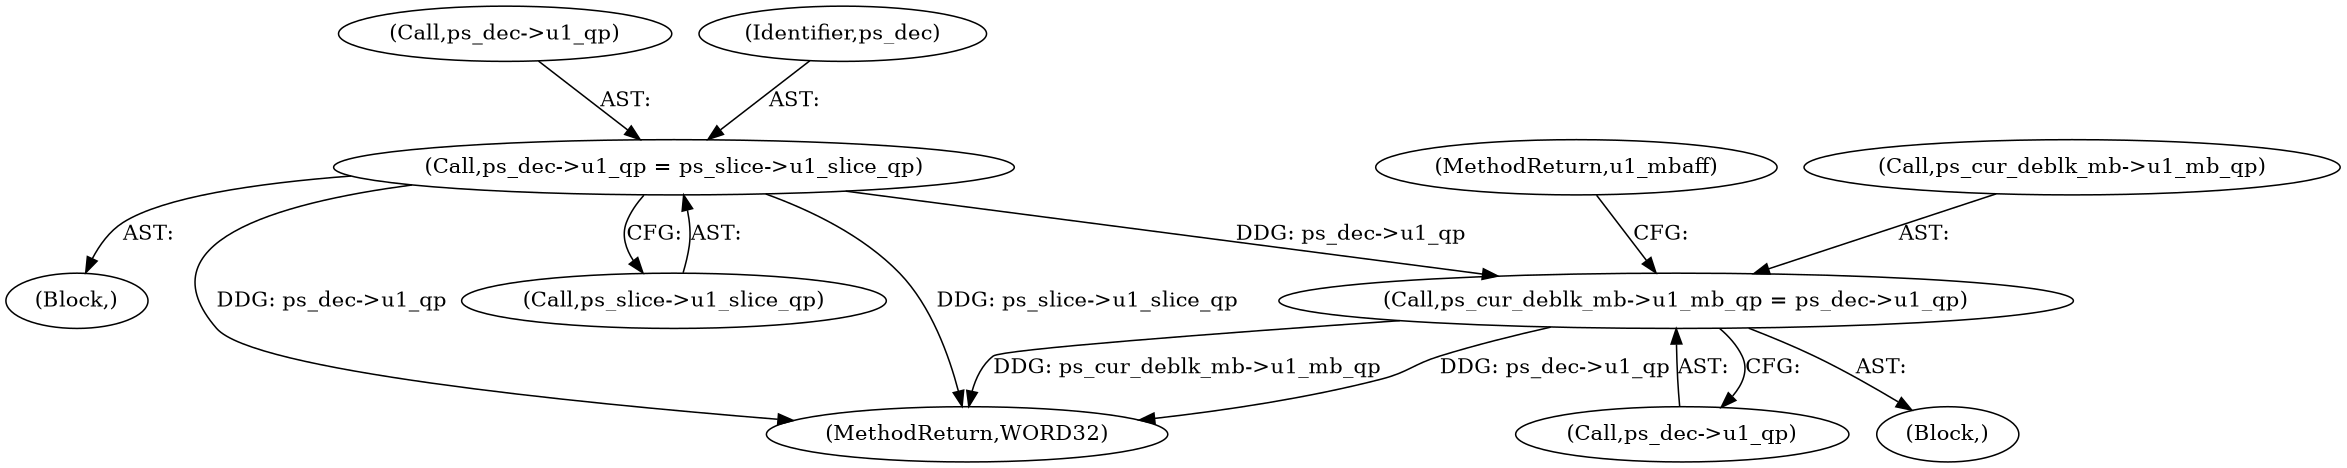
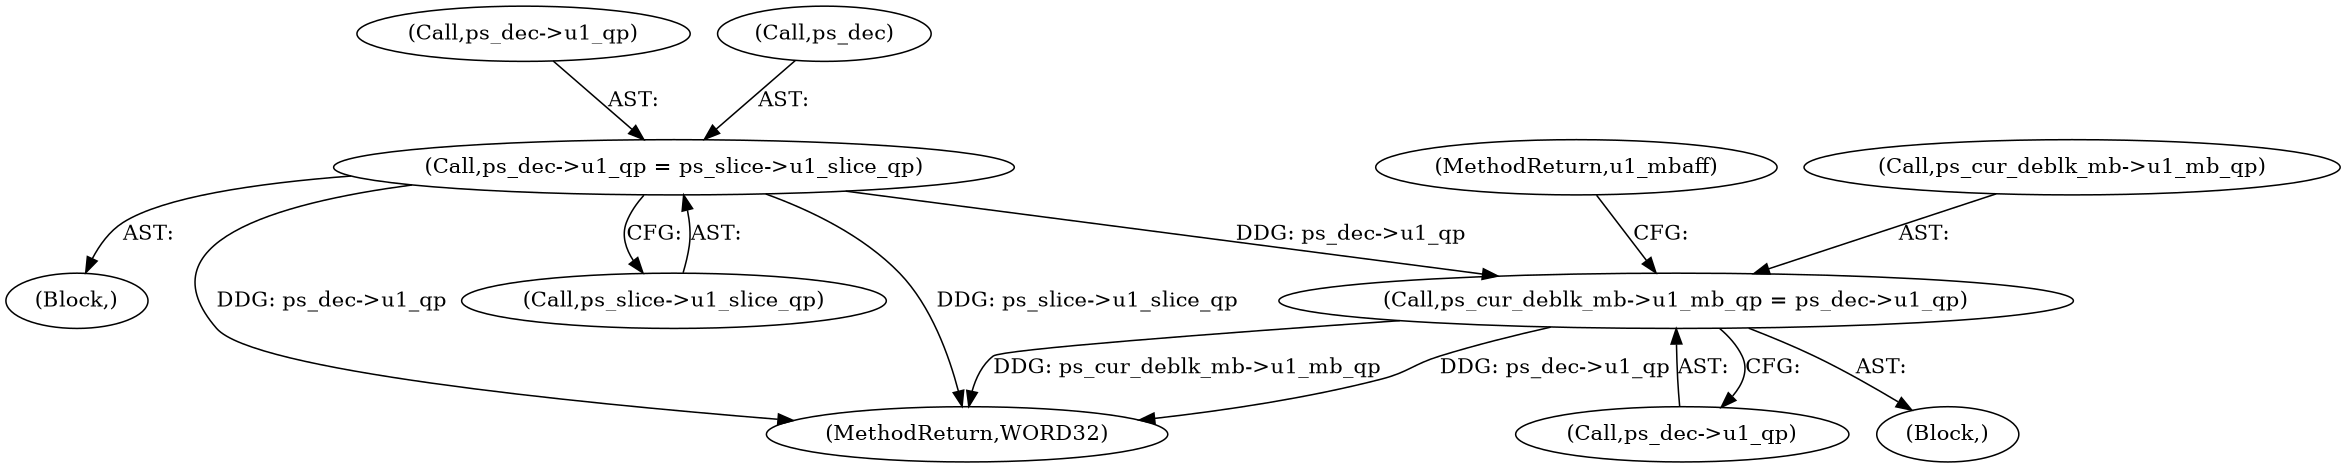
node "(Identifier,ps_dec)": label "(Identifier,ps_dec)" -> "(Call,ps_dec)"
